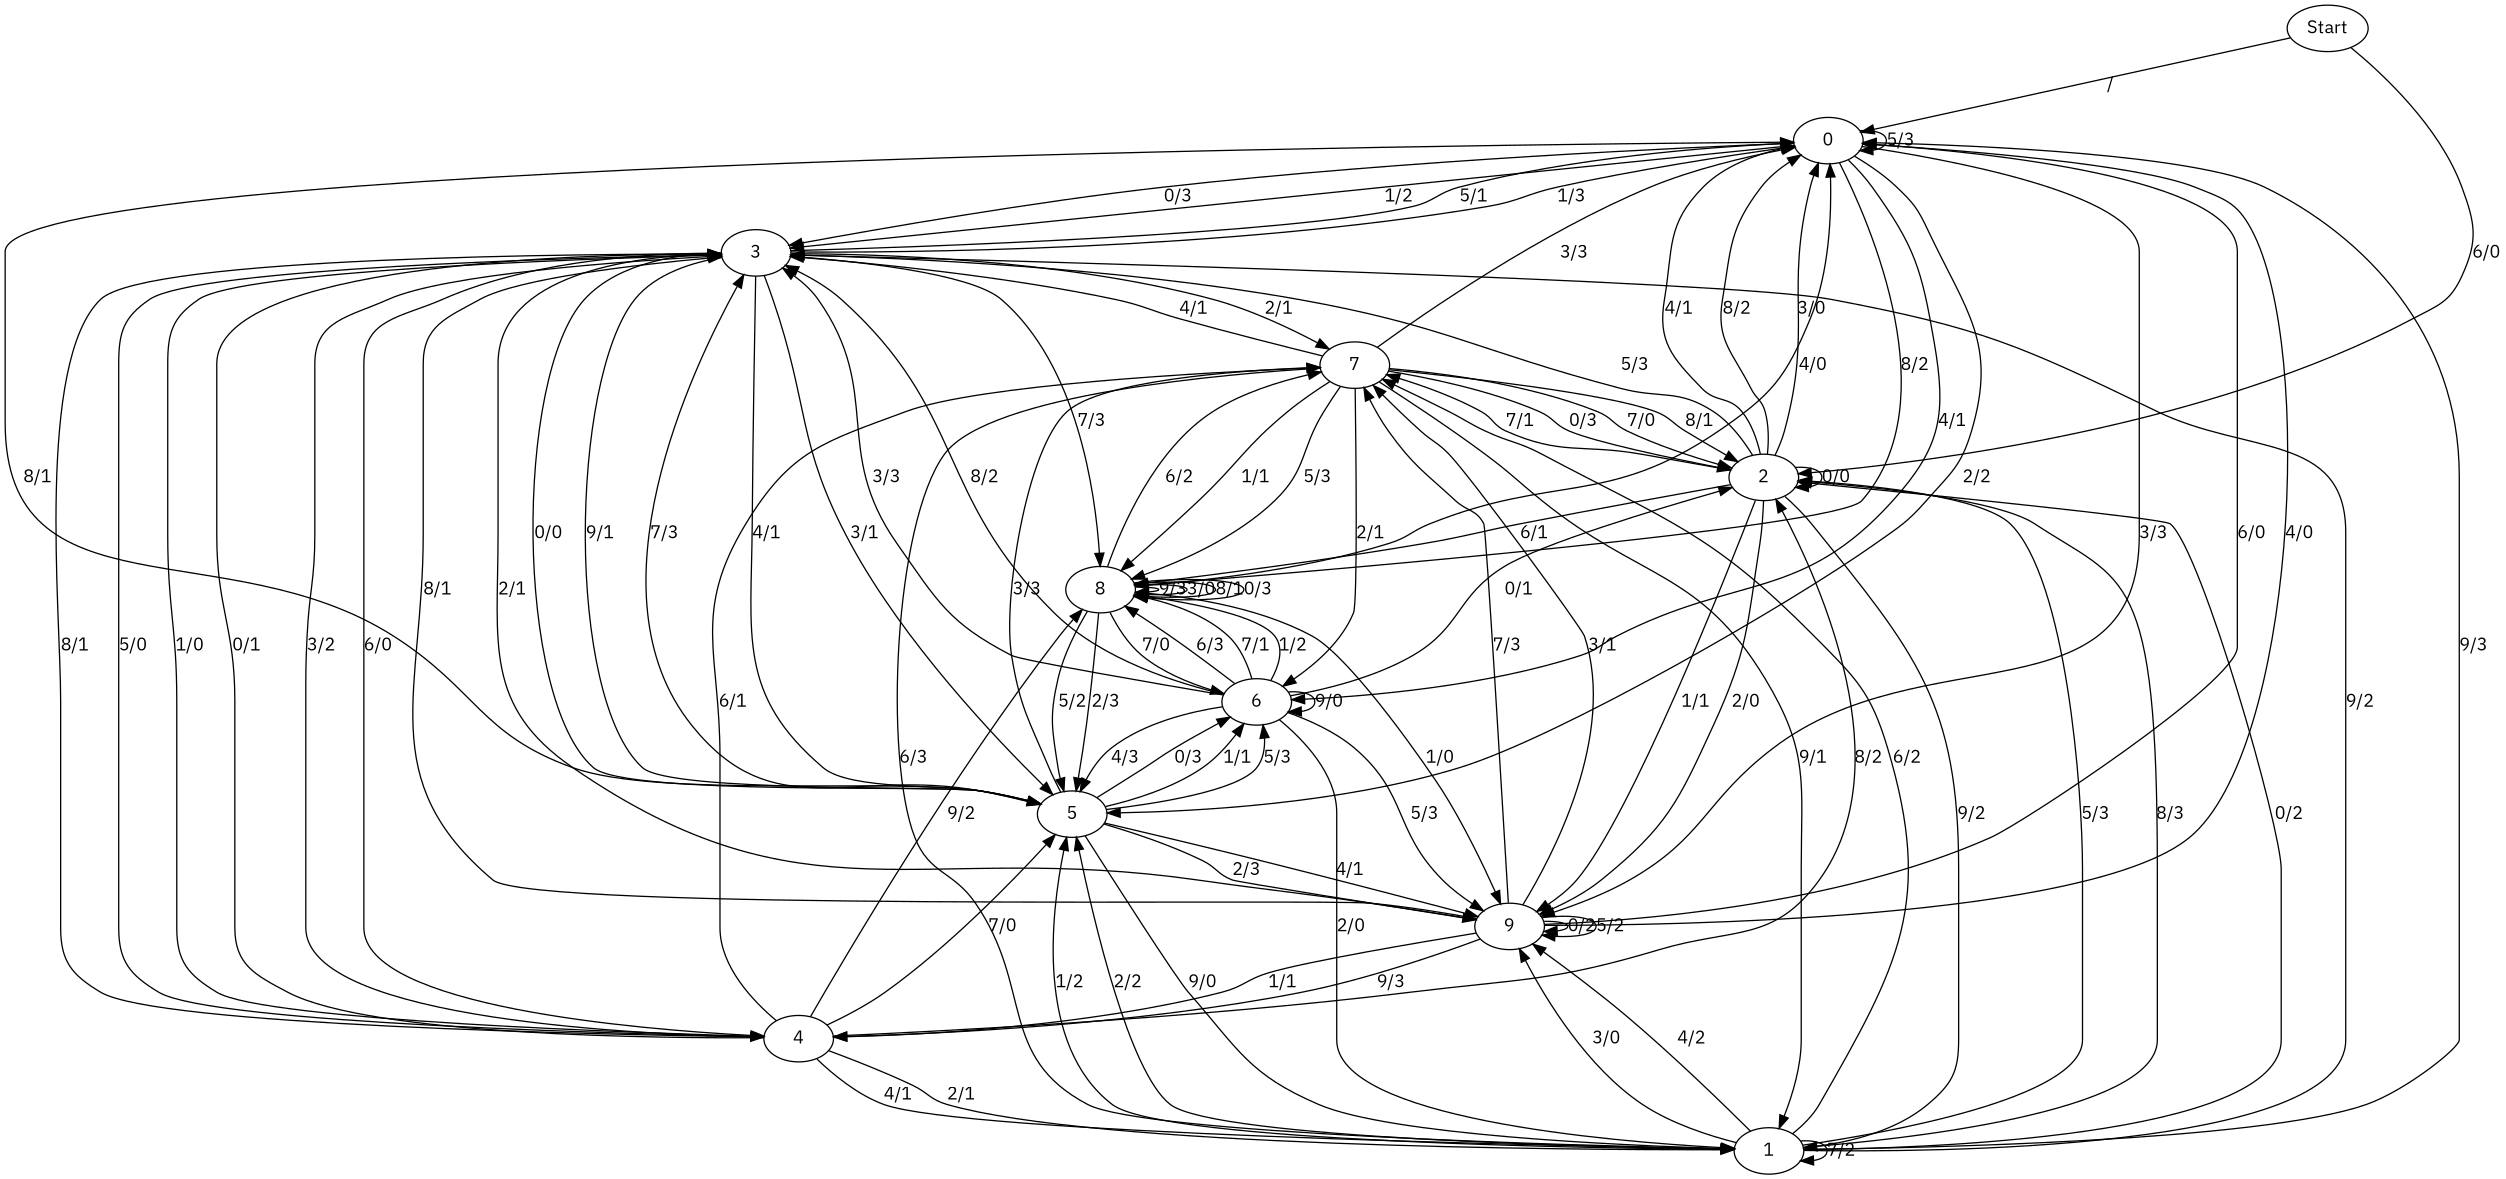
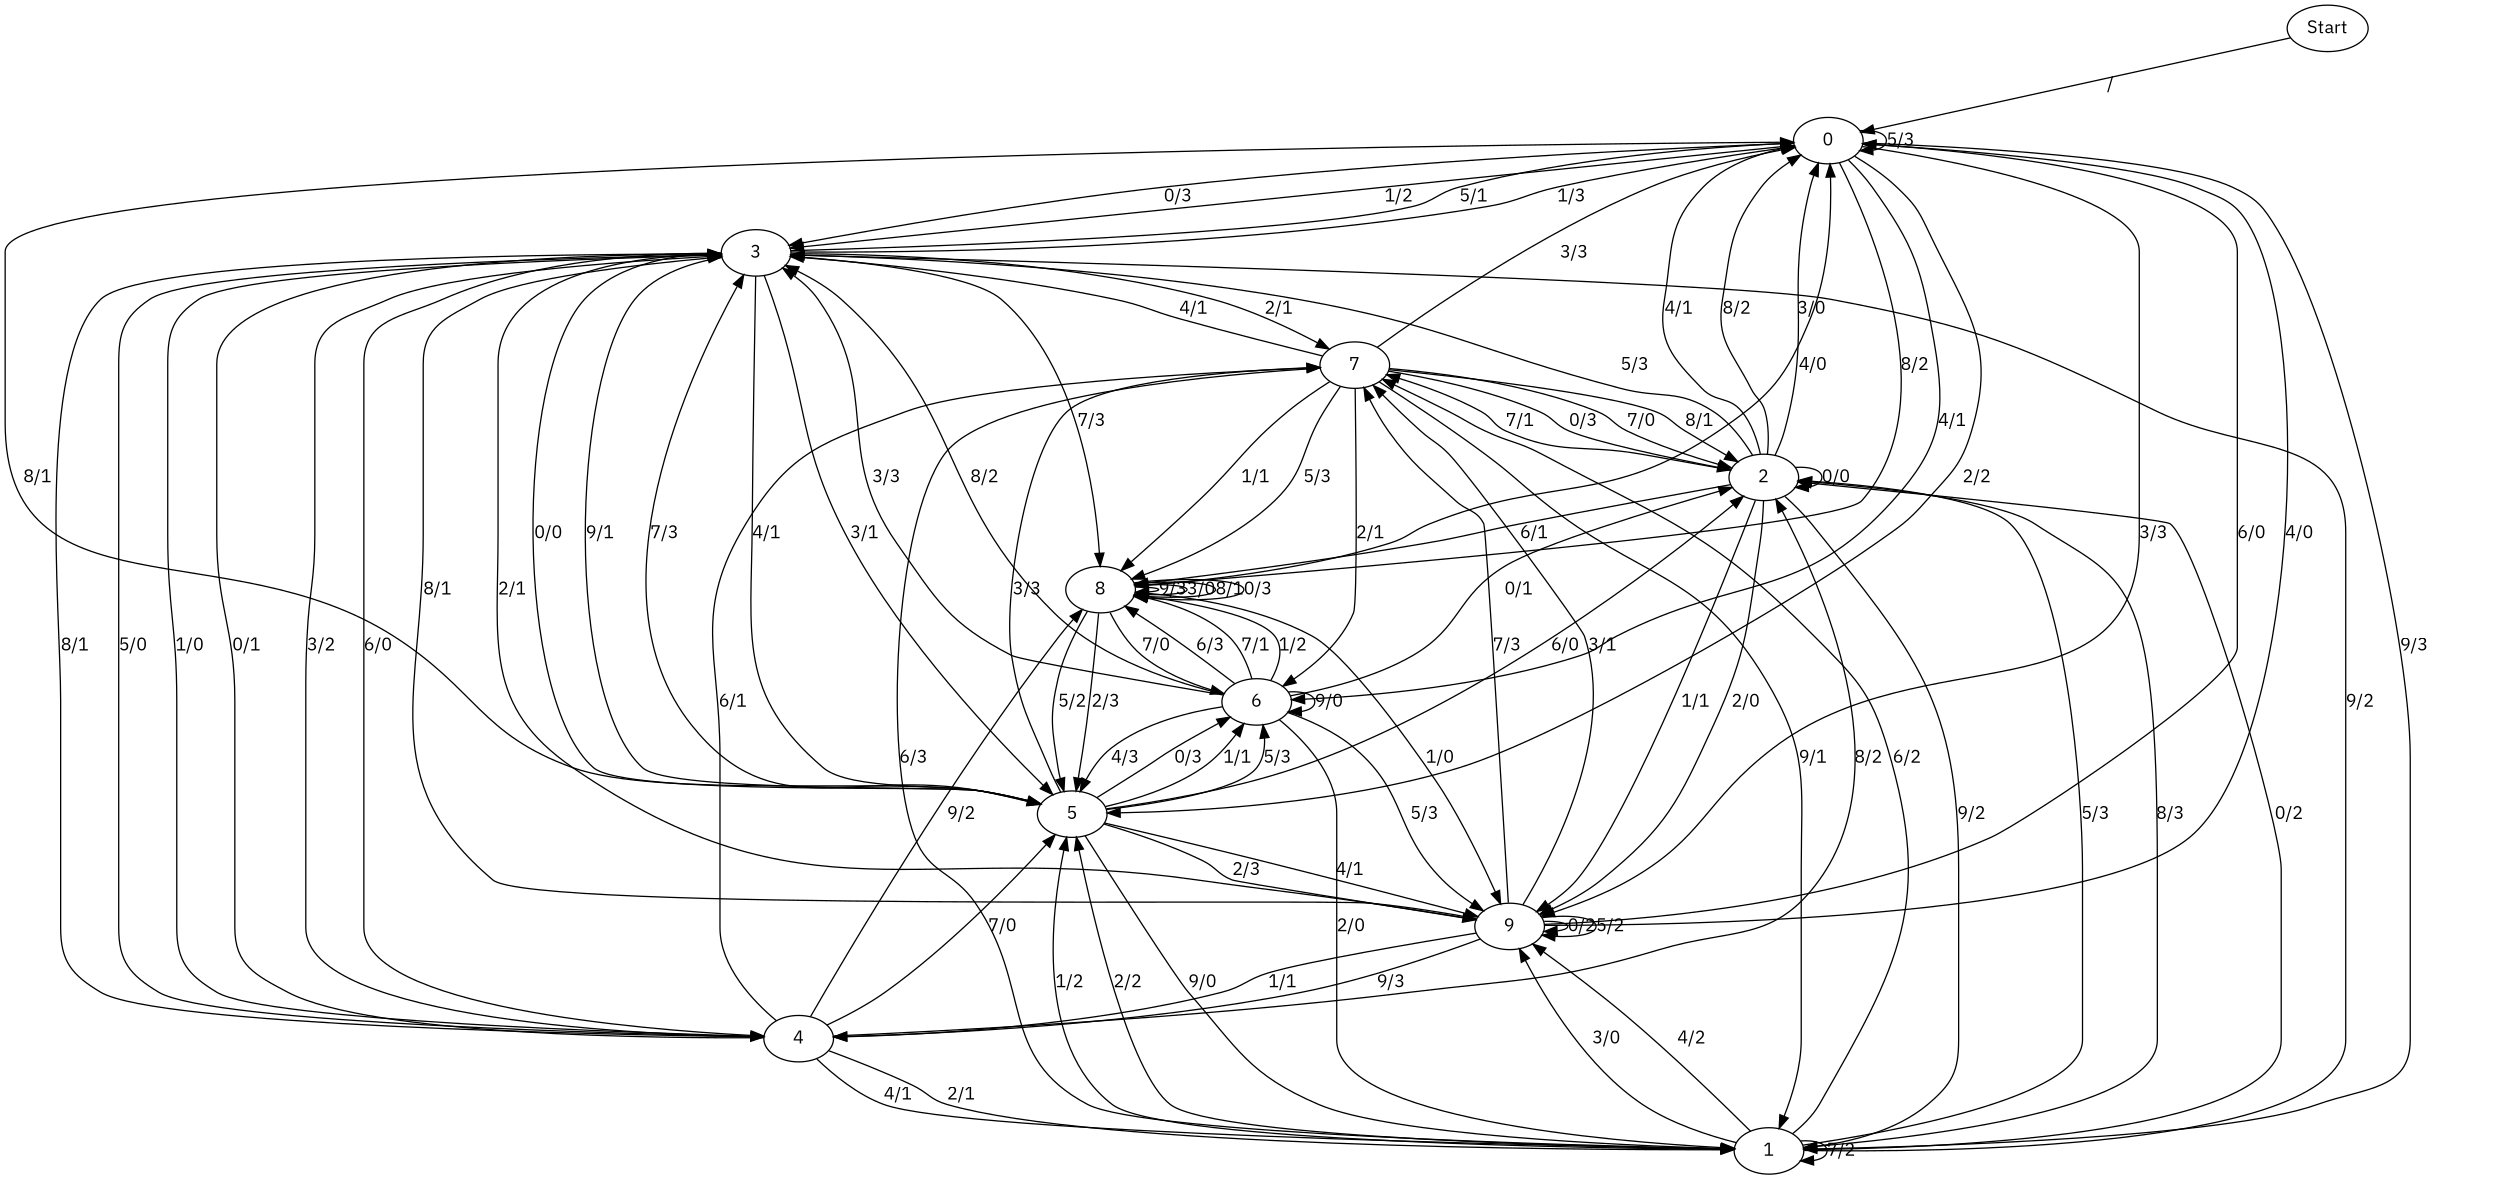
edge "Start" -> "2": now "5" -> "2"
edge "8" -> "7": removed, label "6/2"
edge "1" -> "0": reversed
